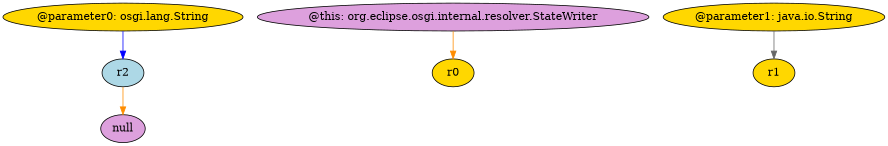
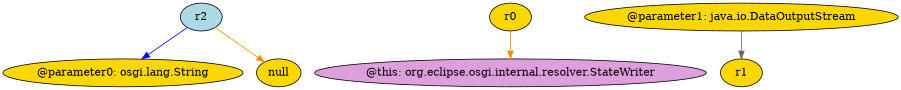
node "@parameter1: java.io.String": label "@parameter1: java.io.String" -> "@parameter1: java.io.DataOutputStream"
edge "@parameter0: osgi.lang.String" -> "r2": reversed
edge "@this: org.eclipse.osgi.internal.resolver.StateWriter" -> "r0": reversed
node "null": fillcolor plum -> gold
